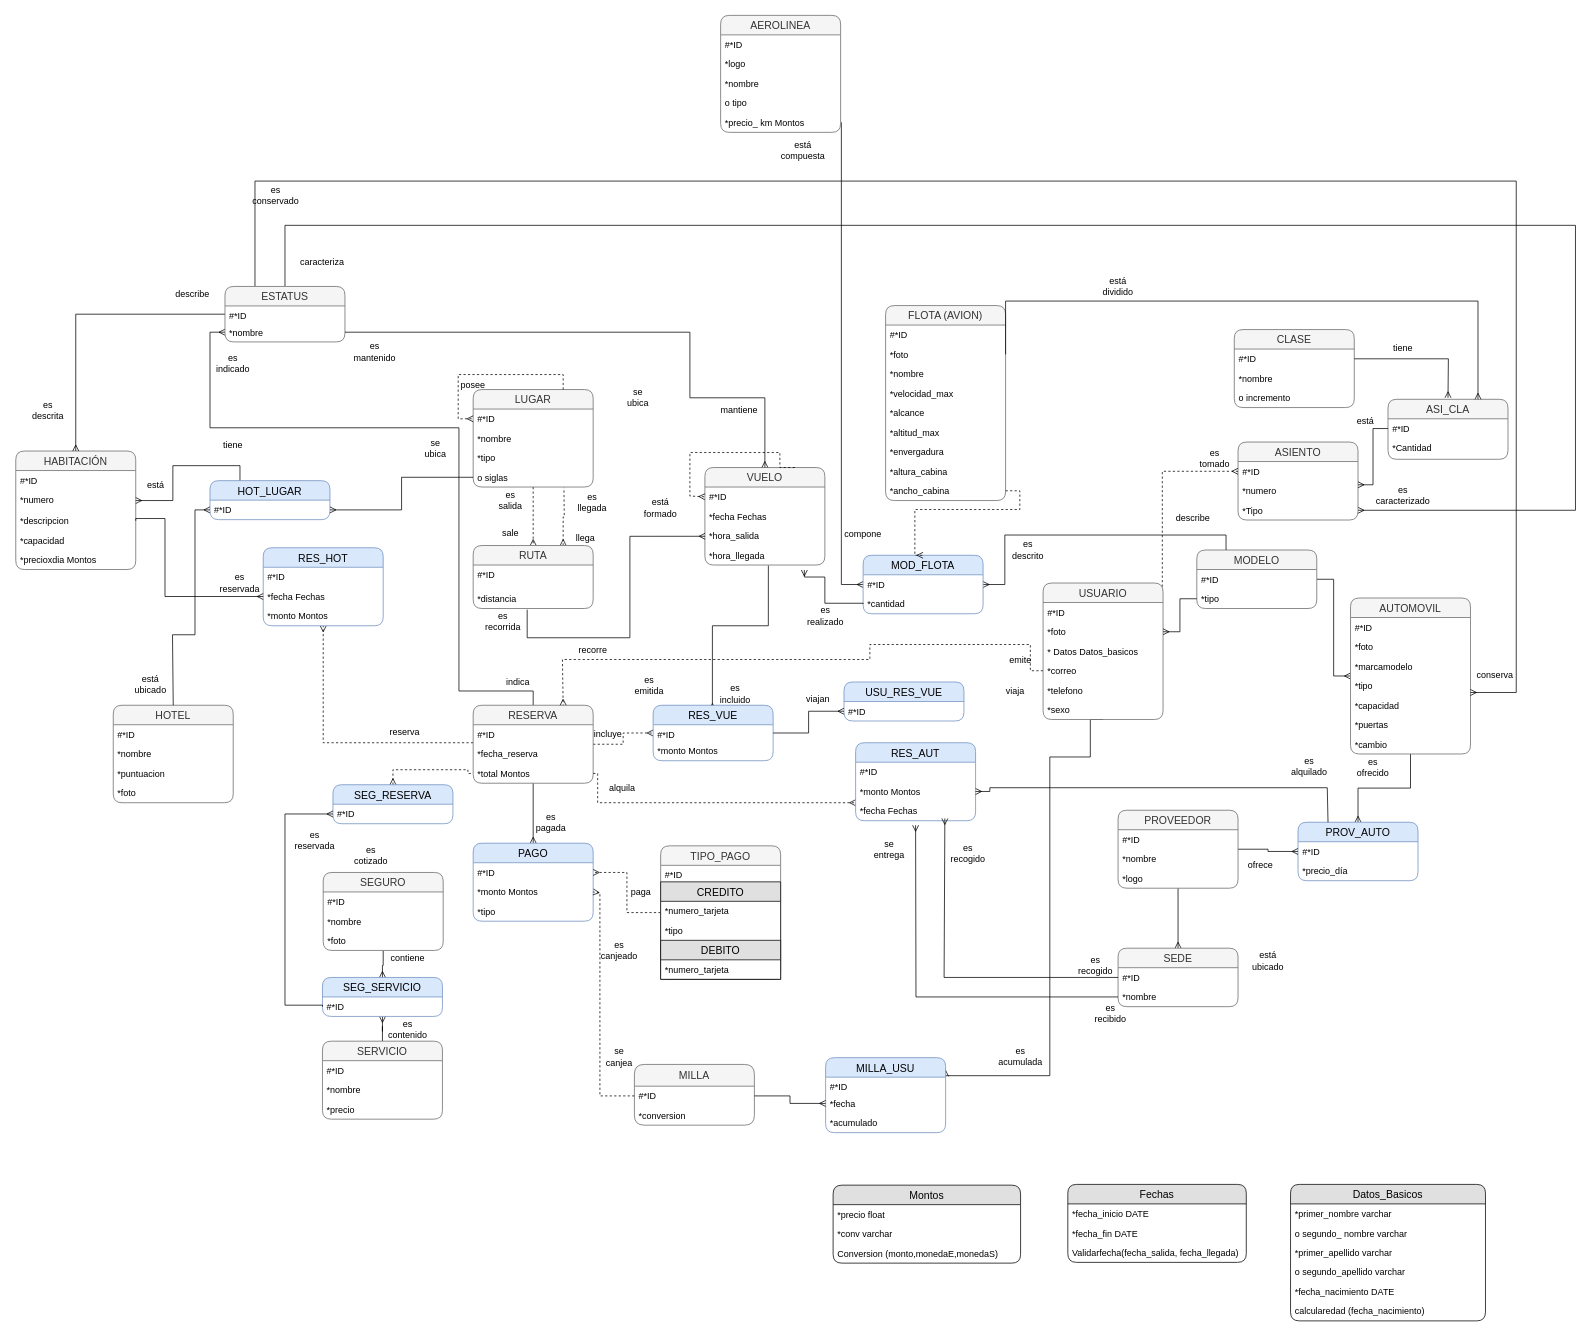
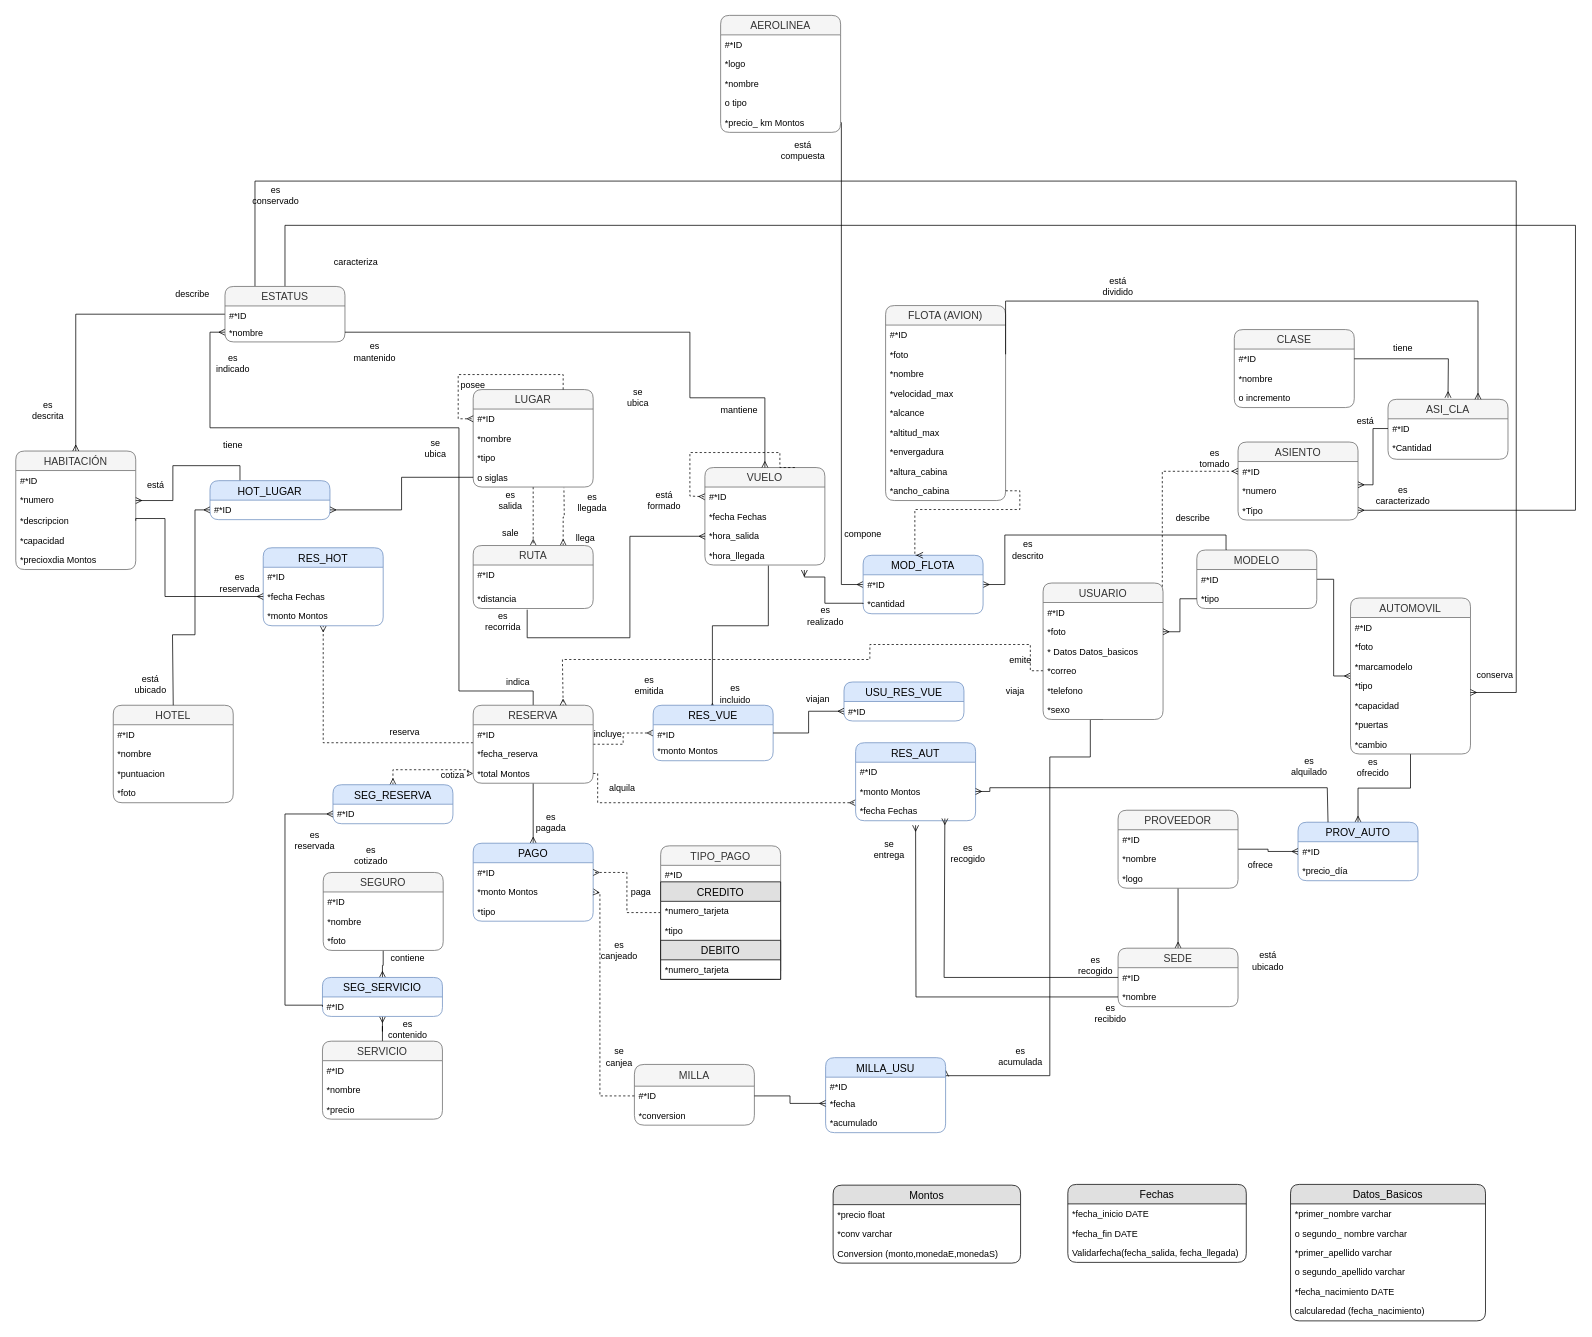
node "caracteriza": moved (322, 263) -> (356, 263)
node "está formado": moved (660, 508) -> (664, 500)
node "recorre": removed
edge "*total Montos" -> "SEG_RESERVA": arrowhead none -> classic
node "cotiza": added
